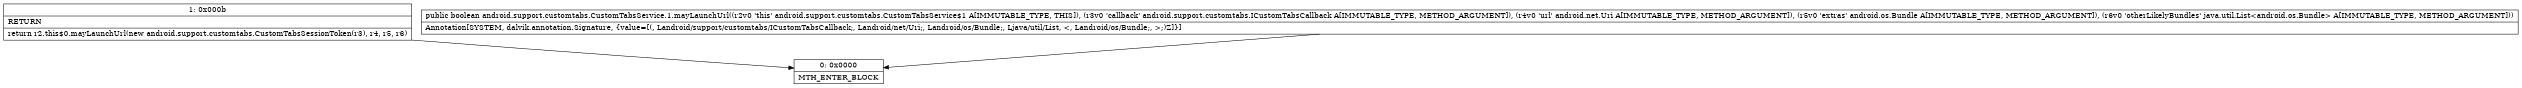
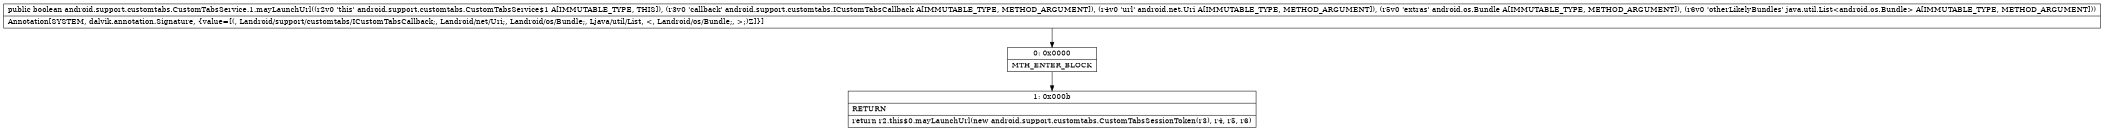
edge "1: 0x000b" -> "0: 0x0000": reversed
